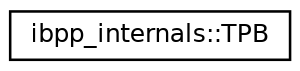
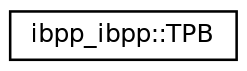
node "ibpp_internals::TPB": label "ibpp_internals::TPB" -> "ibpp_ibpp::TPB"
